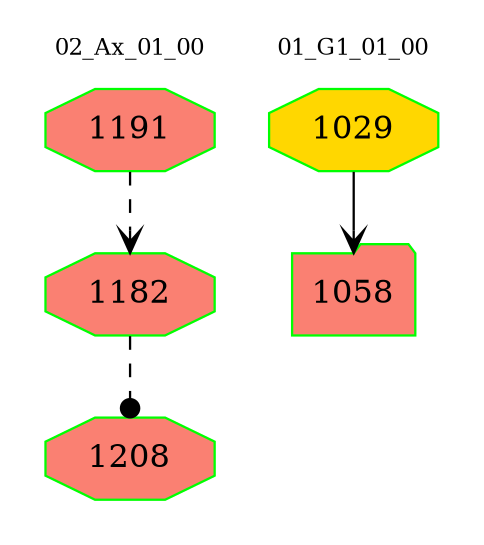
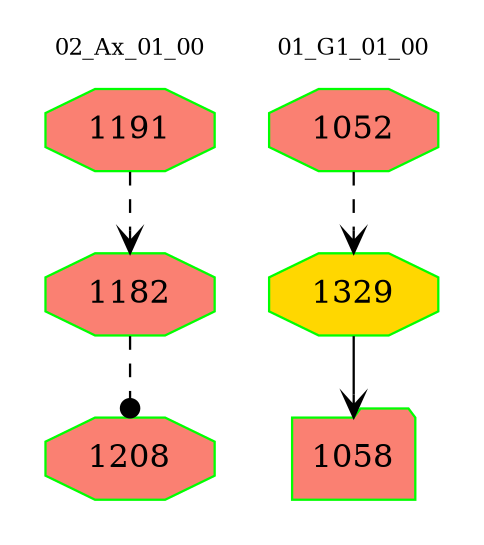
node "1052": added
node "1029": label "1029" -> "1329"
